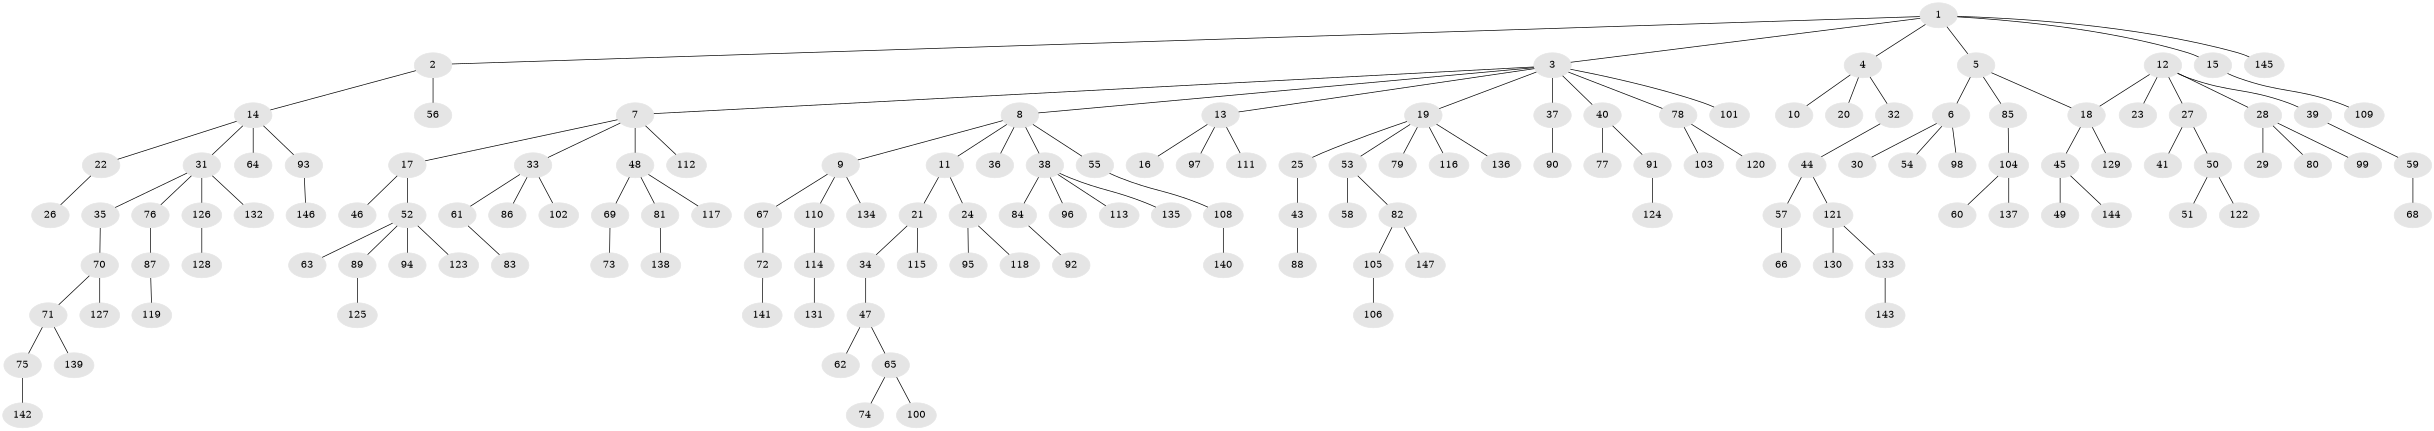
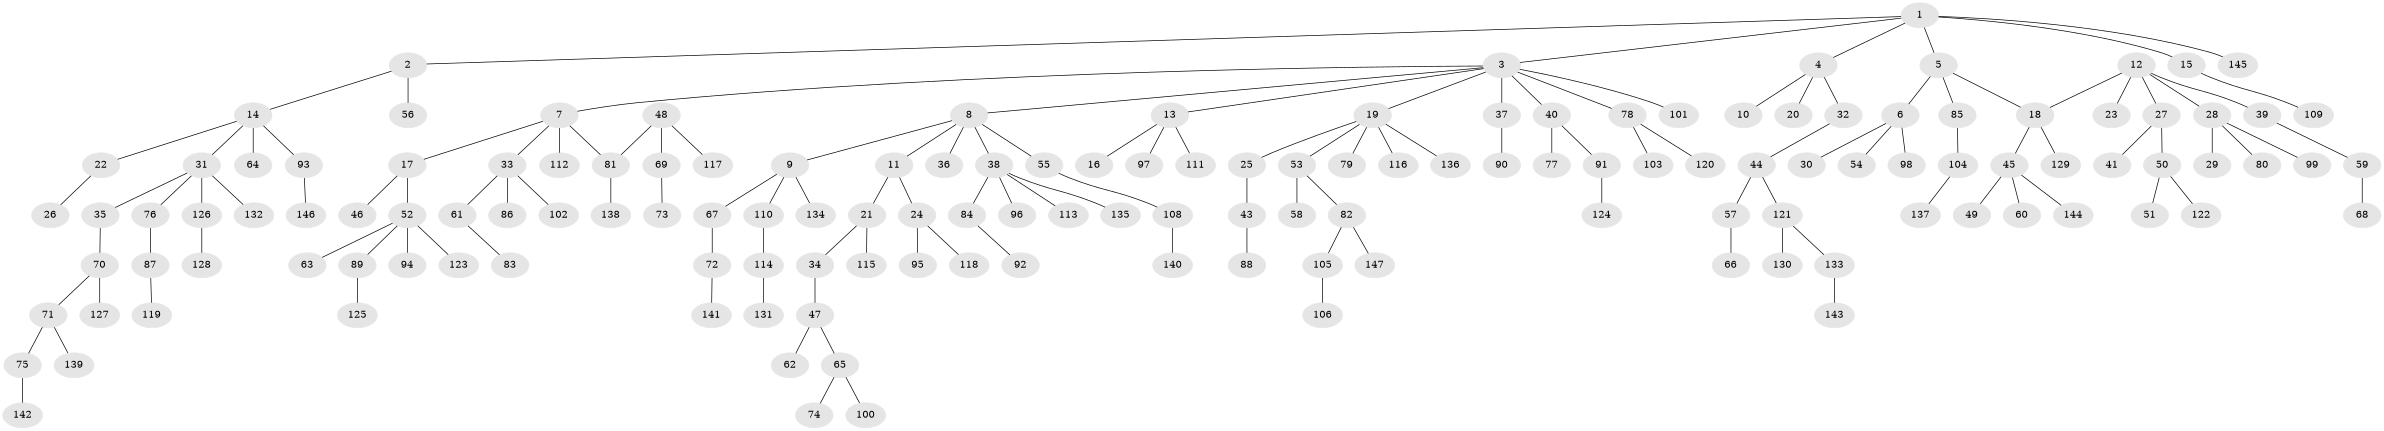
edge "7" -- "48": now "7" -- "81"
edge "104" -- "60": now "45" -- "60"
